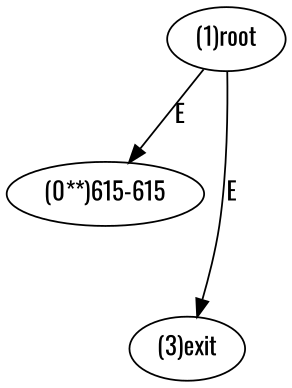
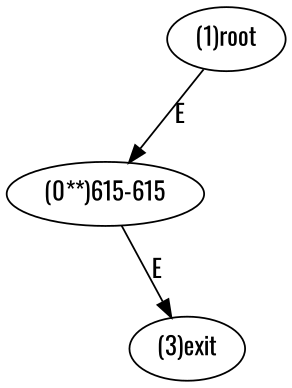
edge "(1)root" -> "(3)exit": now "(0**)615-615" -> "(3)exit"
